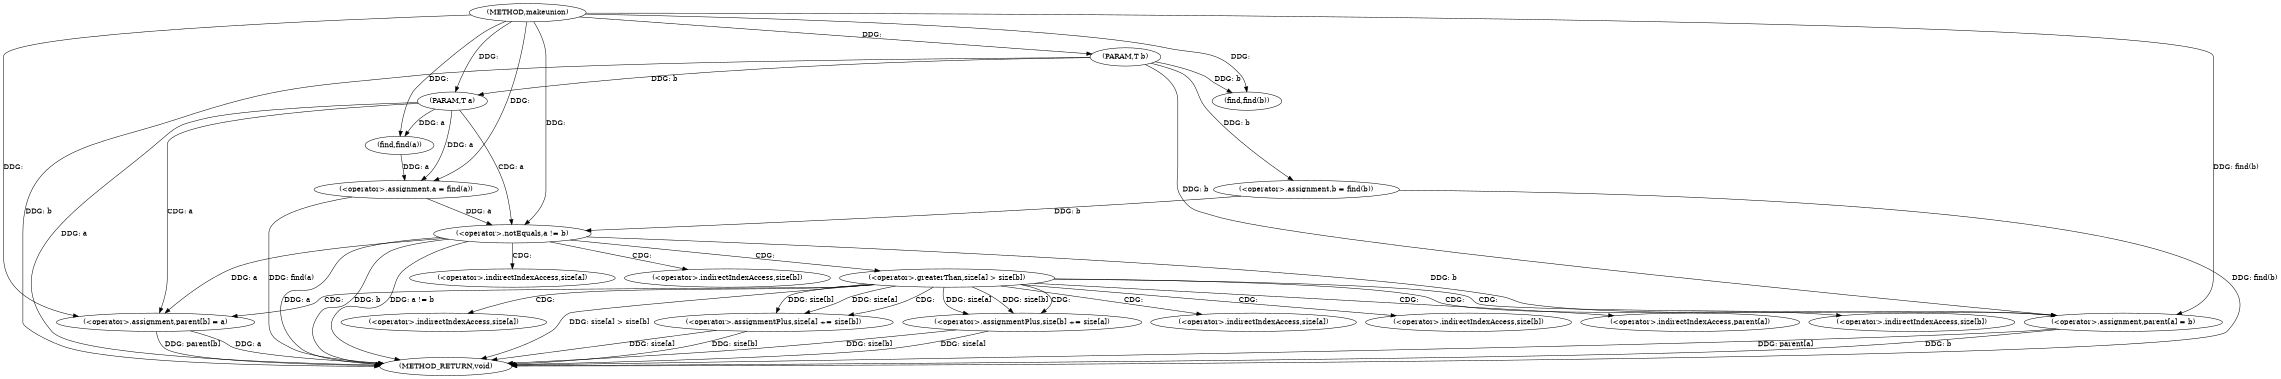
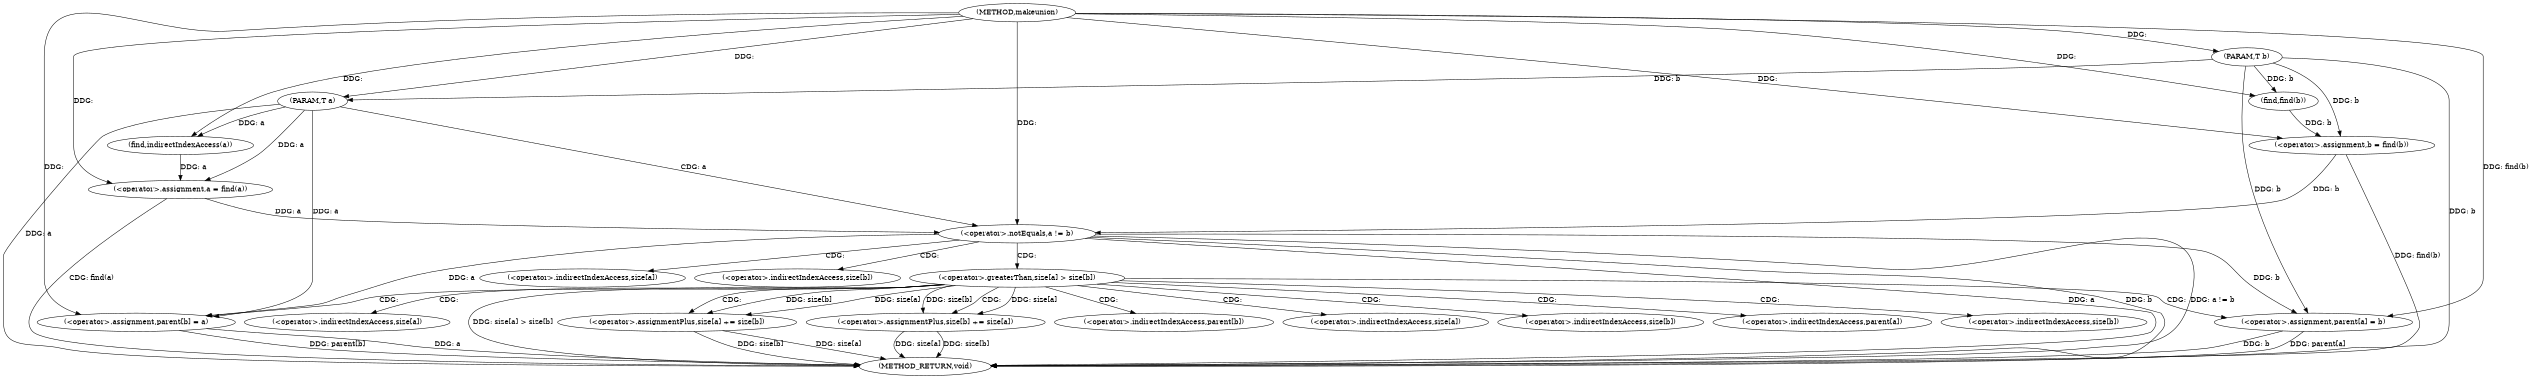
edge "(METHOD,makeunion)" -> "(<operator>.assignment,b = find(b))": added, label "DDG:"
edge "(find,find(b))" -> "(<operator>.assignment,b = find(b))": added, label "DDG: b"
node "(find,find(a))": label "(find,find(a))" -> "(find,indirectIndexAccess(a))"
edge "(PARAM,T a)" -> "(<operator>.assignment,parent[b] = a)": label "CDG: a" -> "DDG: a"
edge "(<operator>.assignment,a = find(a))" -> "(METHOD_RETURN,void)": label "DDG: find(a)" -> "CDG: find(a)"
node "(<operator>.indirectIndexAccess,parent[b])": added
